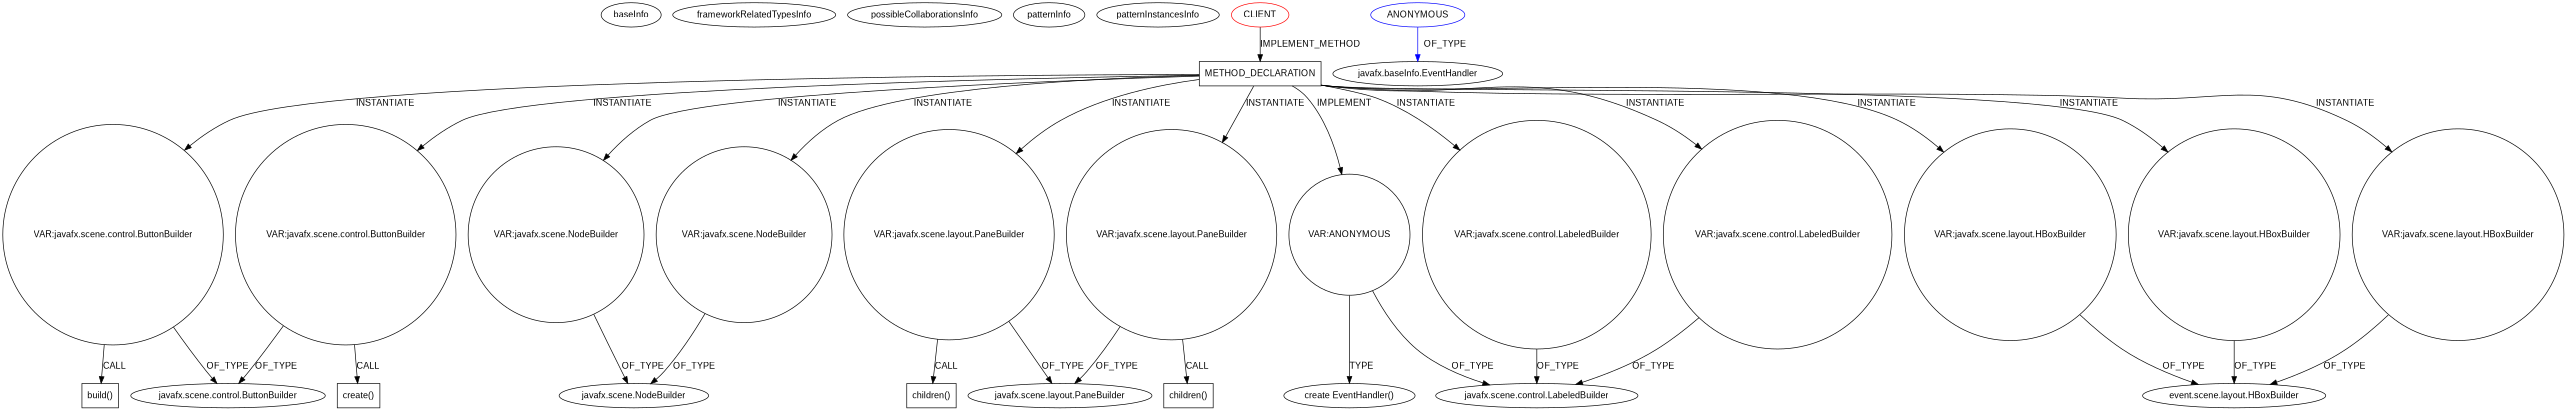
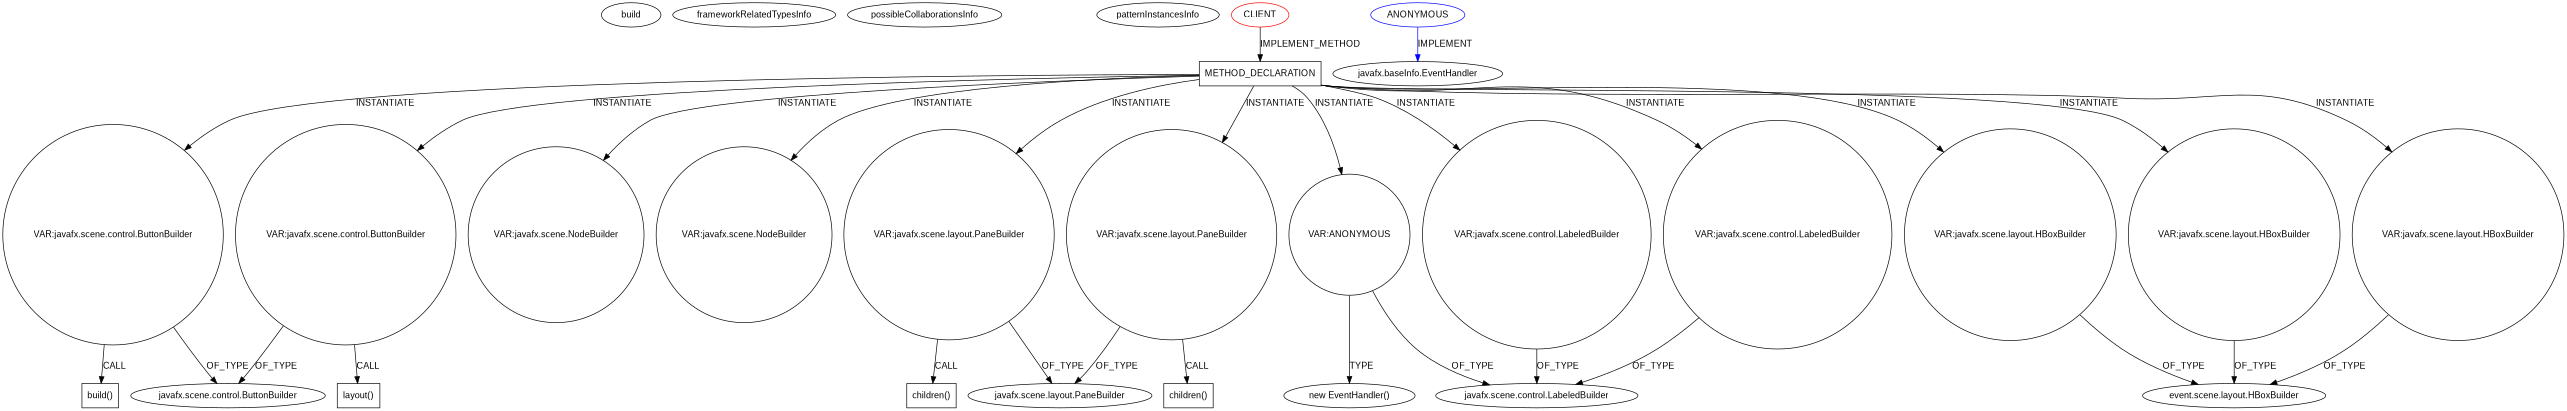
node "baseInfo": label "baseInfo" -> "build"
node "patternInfo": removed
edge "ANONYMOUS" -> "javafx.baseInfo.EventHandler": label "OF_TYPE" -> "IMPLEMENT"
edge "METHOD_DECLARATION" -> "VAR:ANONYMOUS": label "IMPLEMENT" -> "INSTANTIATE"
node "create()": label "create()" -> "layout()"
node "javafx.scene.NodeBuilder": removed
node "create EventHandler()": label "create EventHandler()" -> "new EventHandler()"
